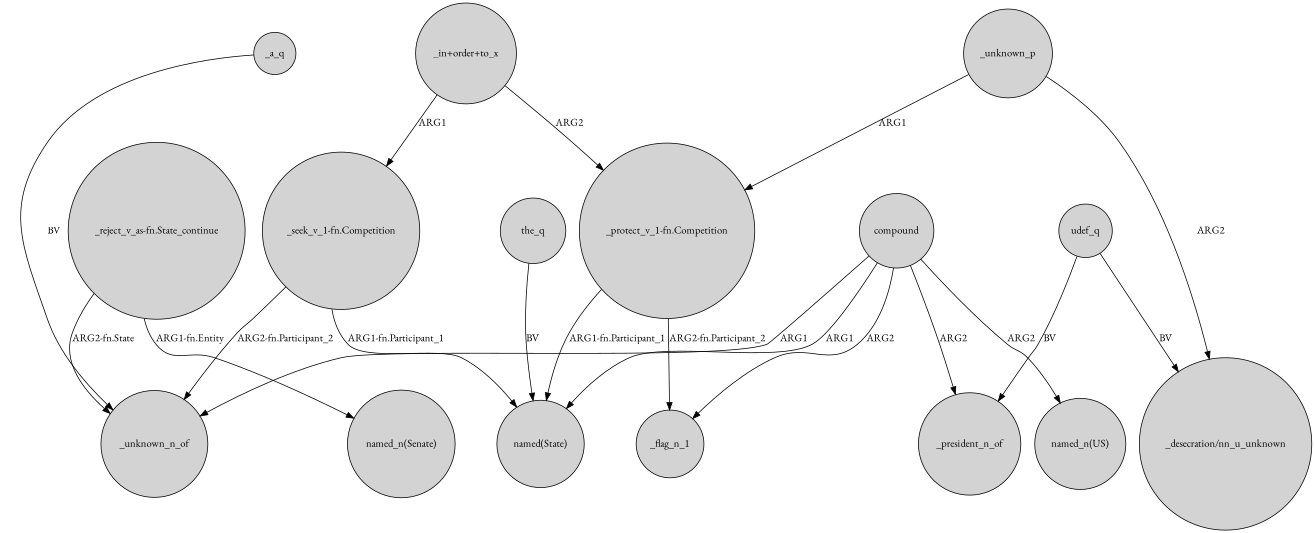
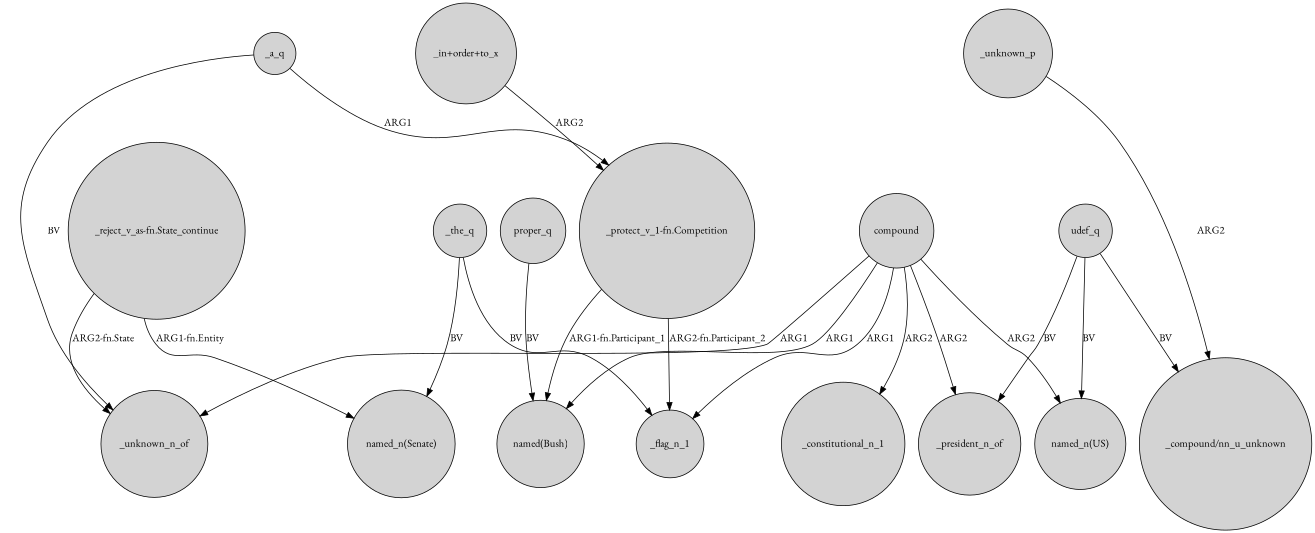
edge "_unknown_p" -> "_protect_v_1-fn.Competition": now "_a_q" -> "_protect_v_1-fn.Competition"
node "_seek_v_1-fn.Competition": removed
node "_the_q": added
node "the_q": label "the_q" -> "proper_q"
edge "udef_q" -> "named_n(US)": added, label "BV"
edge "compound" -> "_flag_n_1": label "ARG2" -> "ARG1"
node "named(State)": label "named(State)" -> "named(Bush)"
node "_constitutional_n_1": added
node "_desecration/nn_u_unknown": label "_desecration/nn_u_unknown" -> "_compound/nn_u_unknown"
